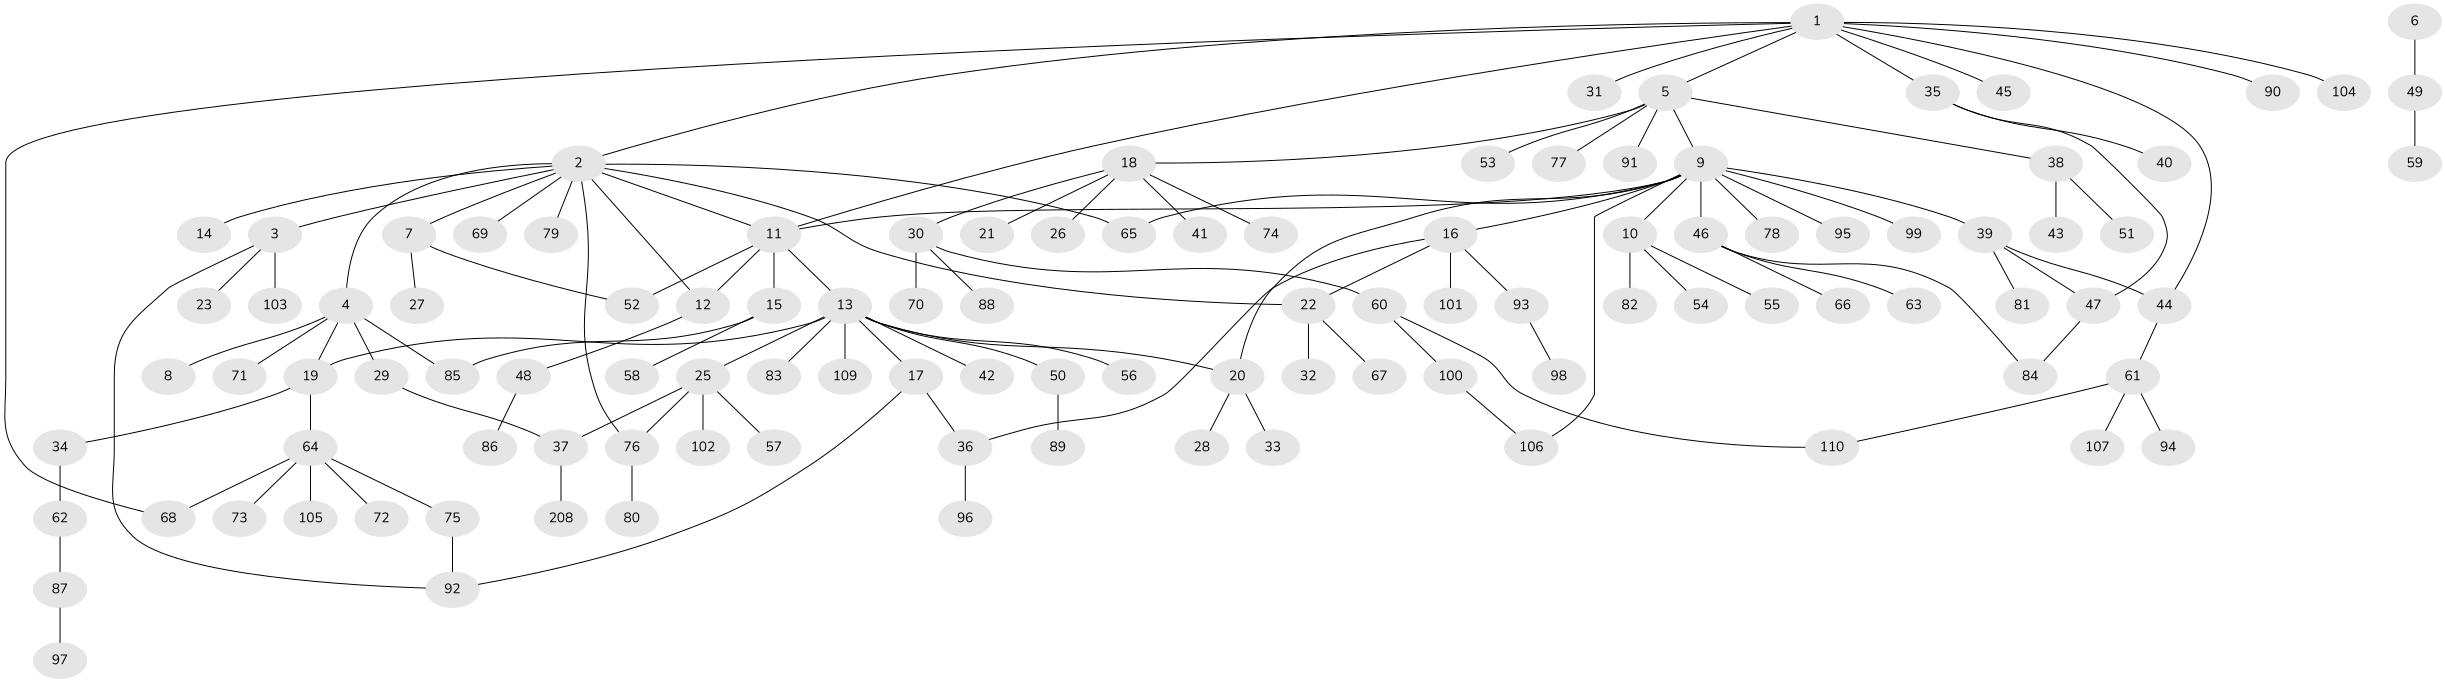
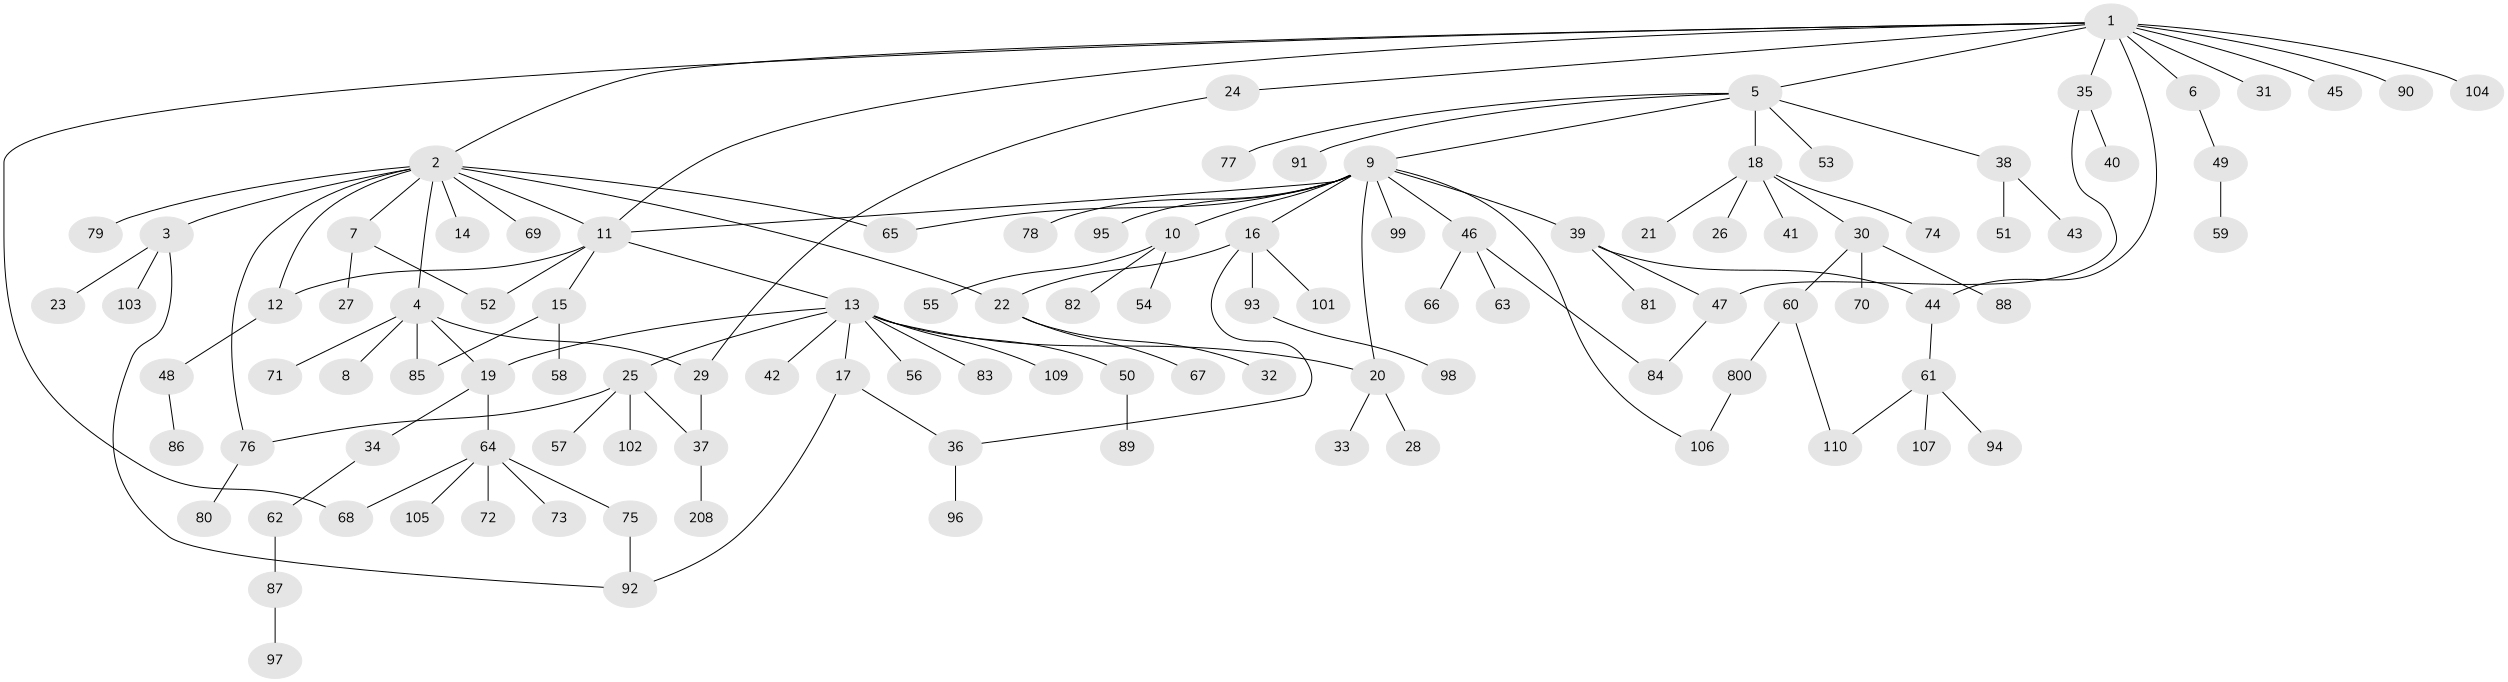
edge "1" -- "6": added
node "24": added
node "100": label "100" -> "800"
